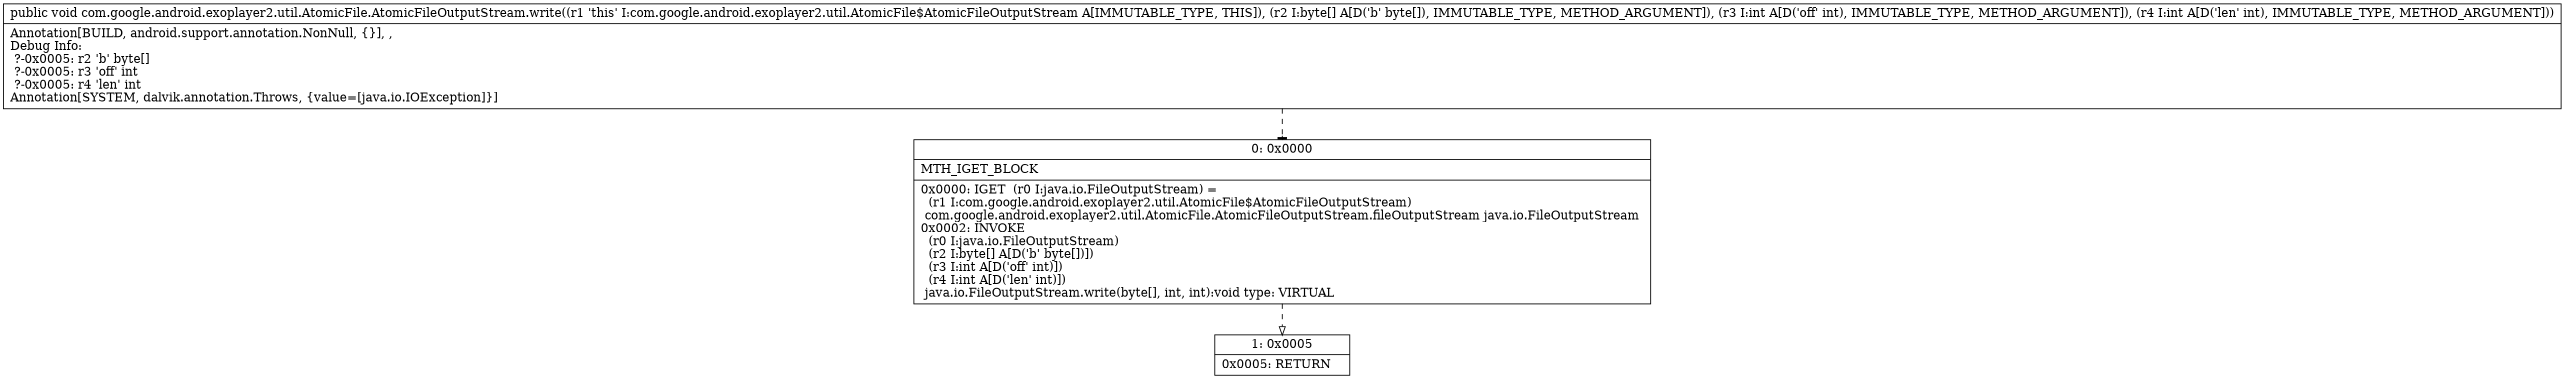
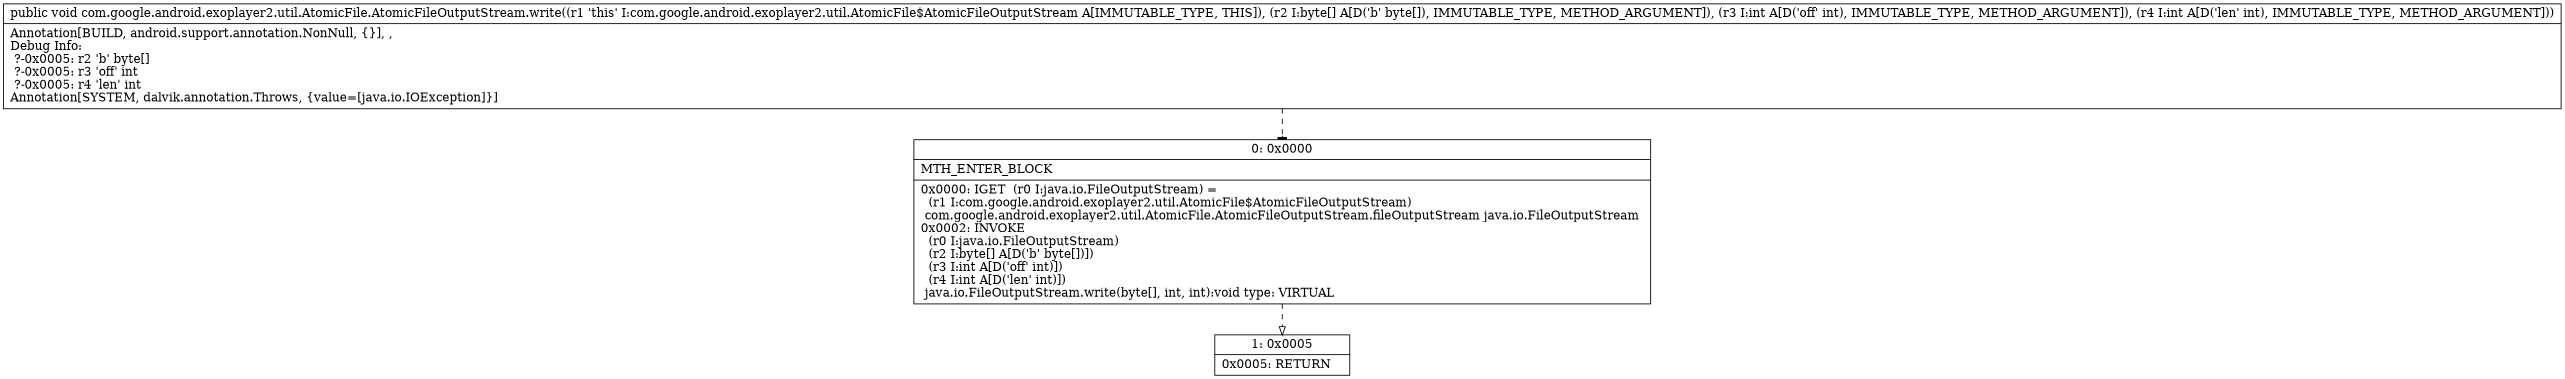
node "0: 0x0000": text "MTH_IGET_BLOCK" -> "MTH_ENTER_BLOCK"
